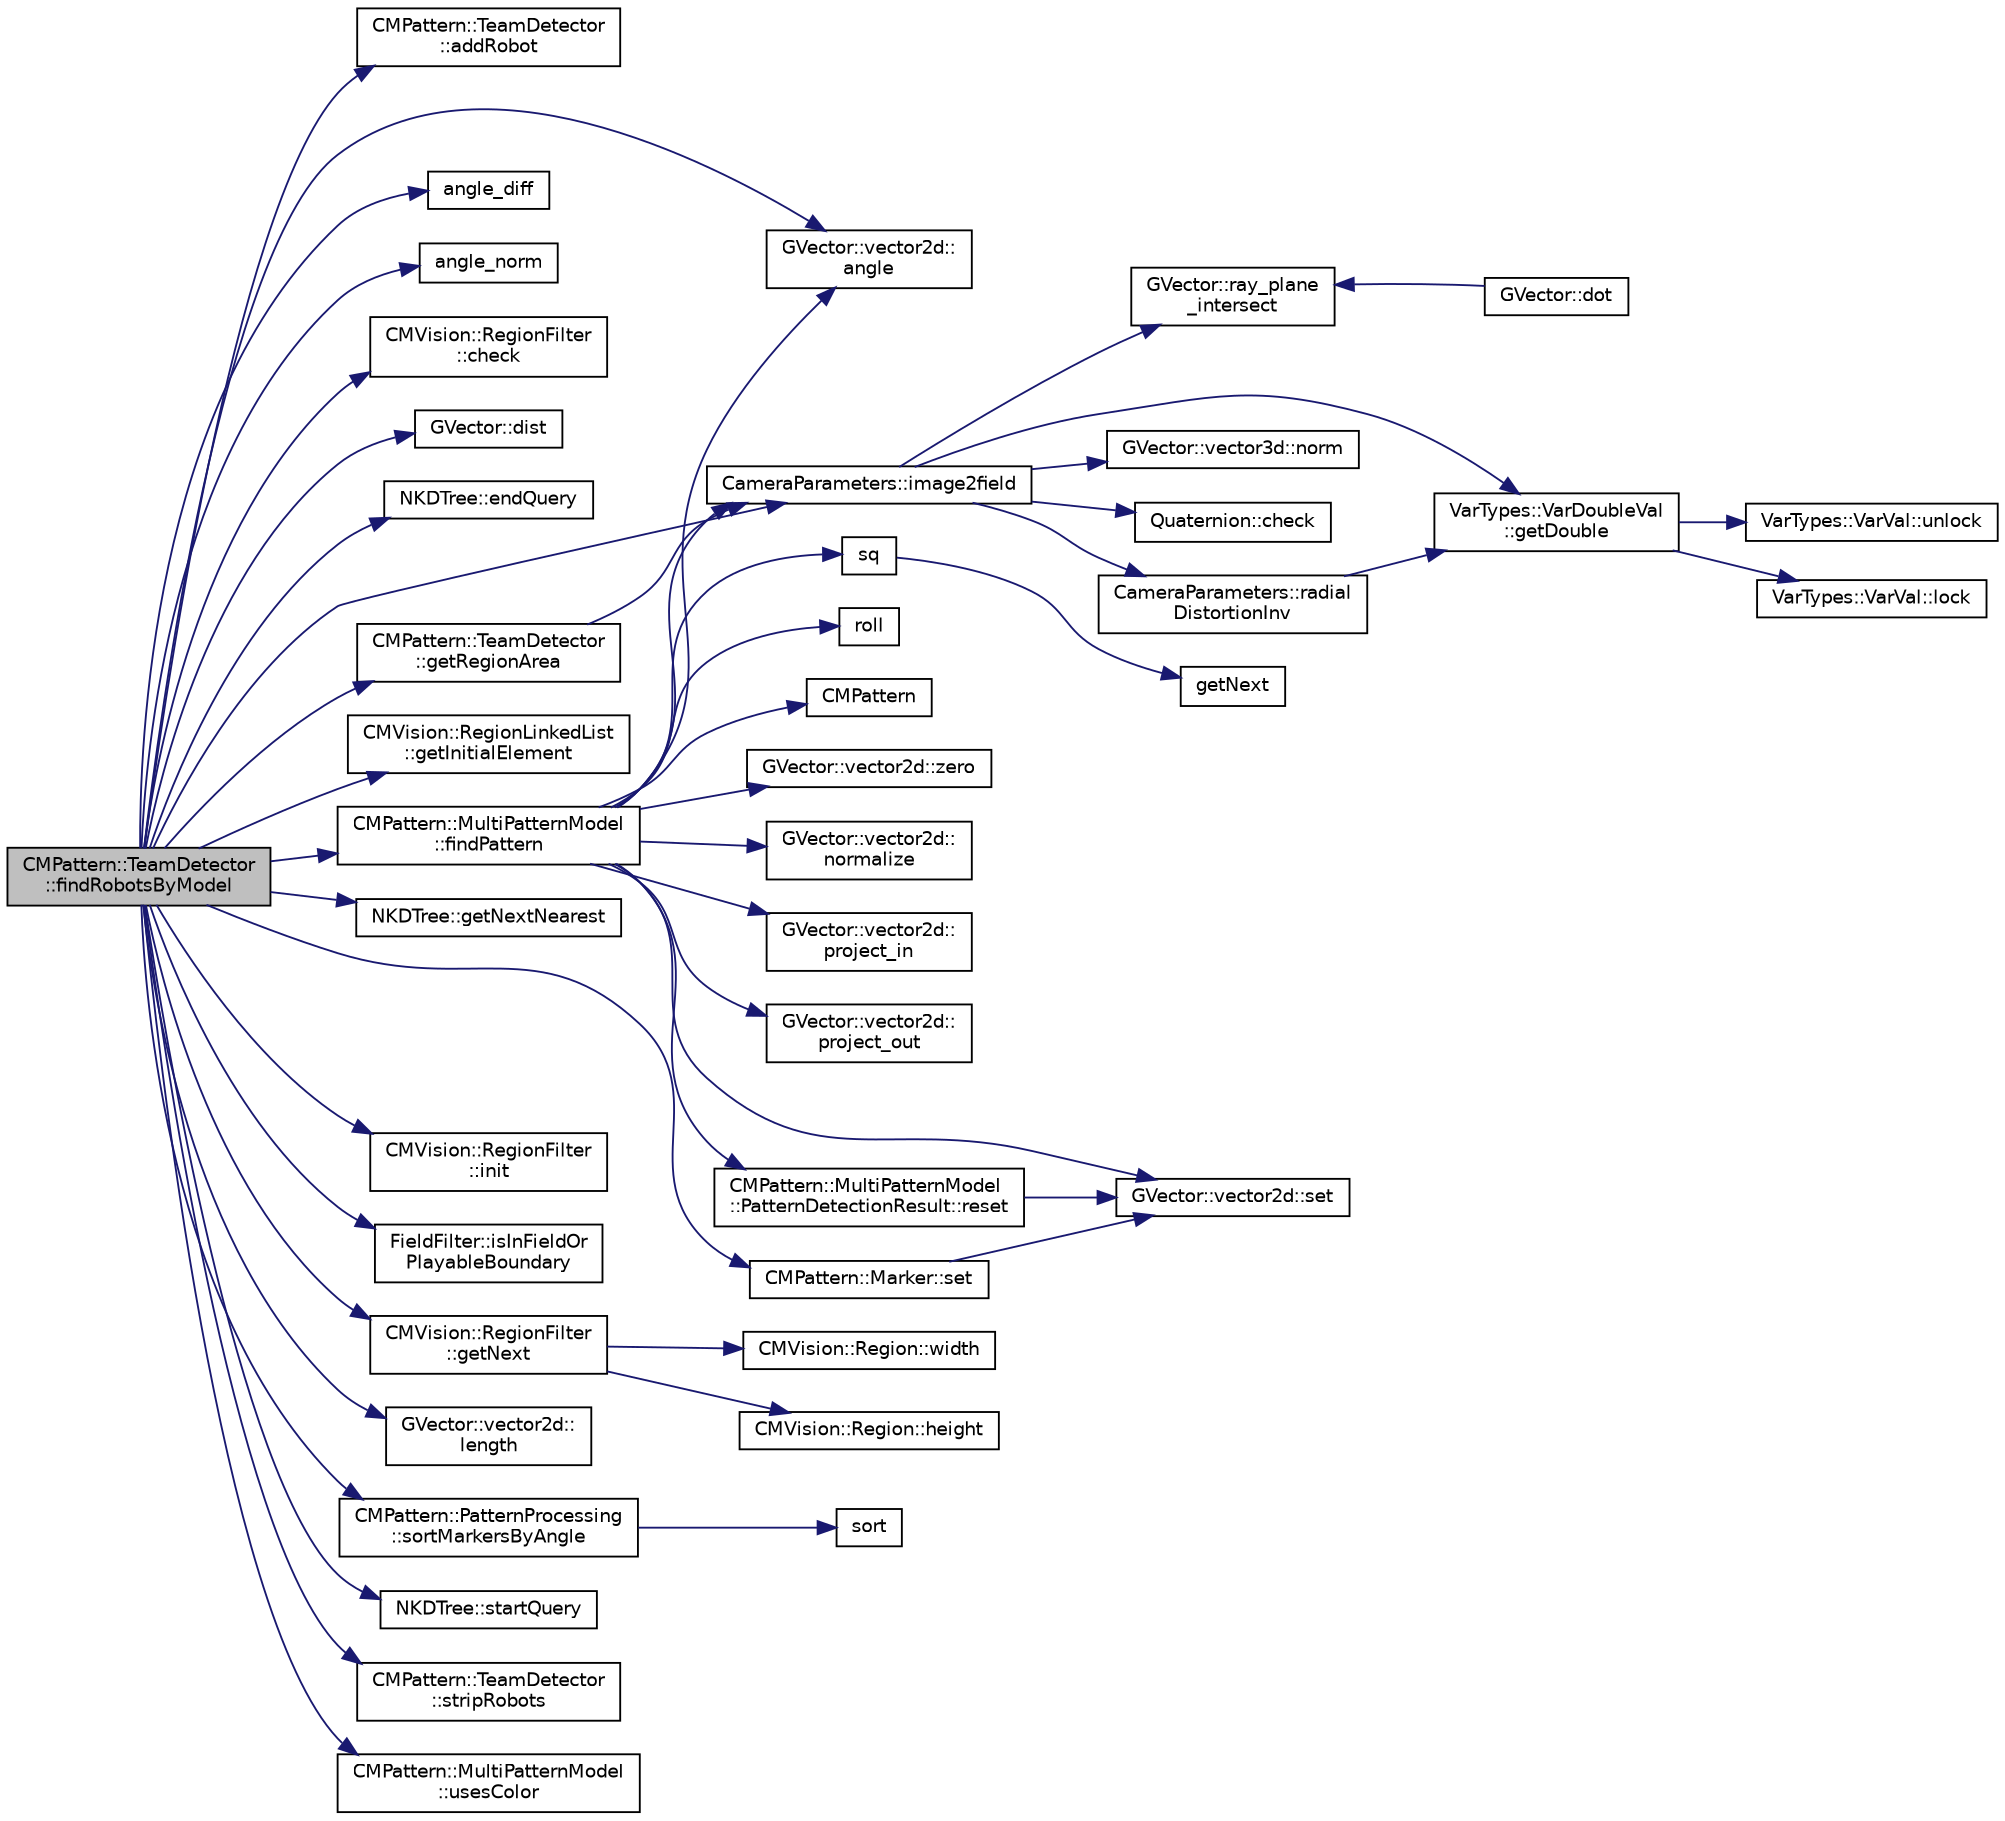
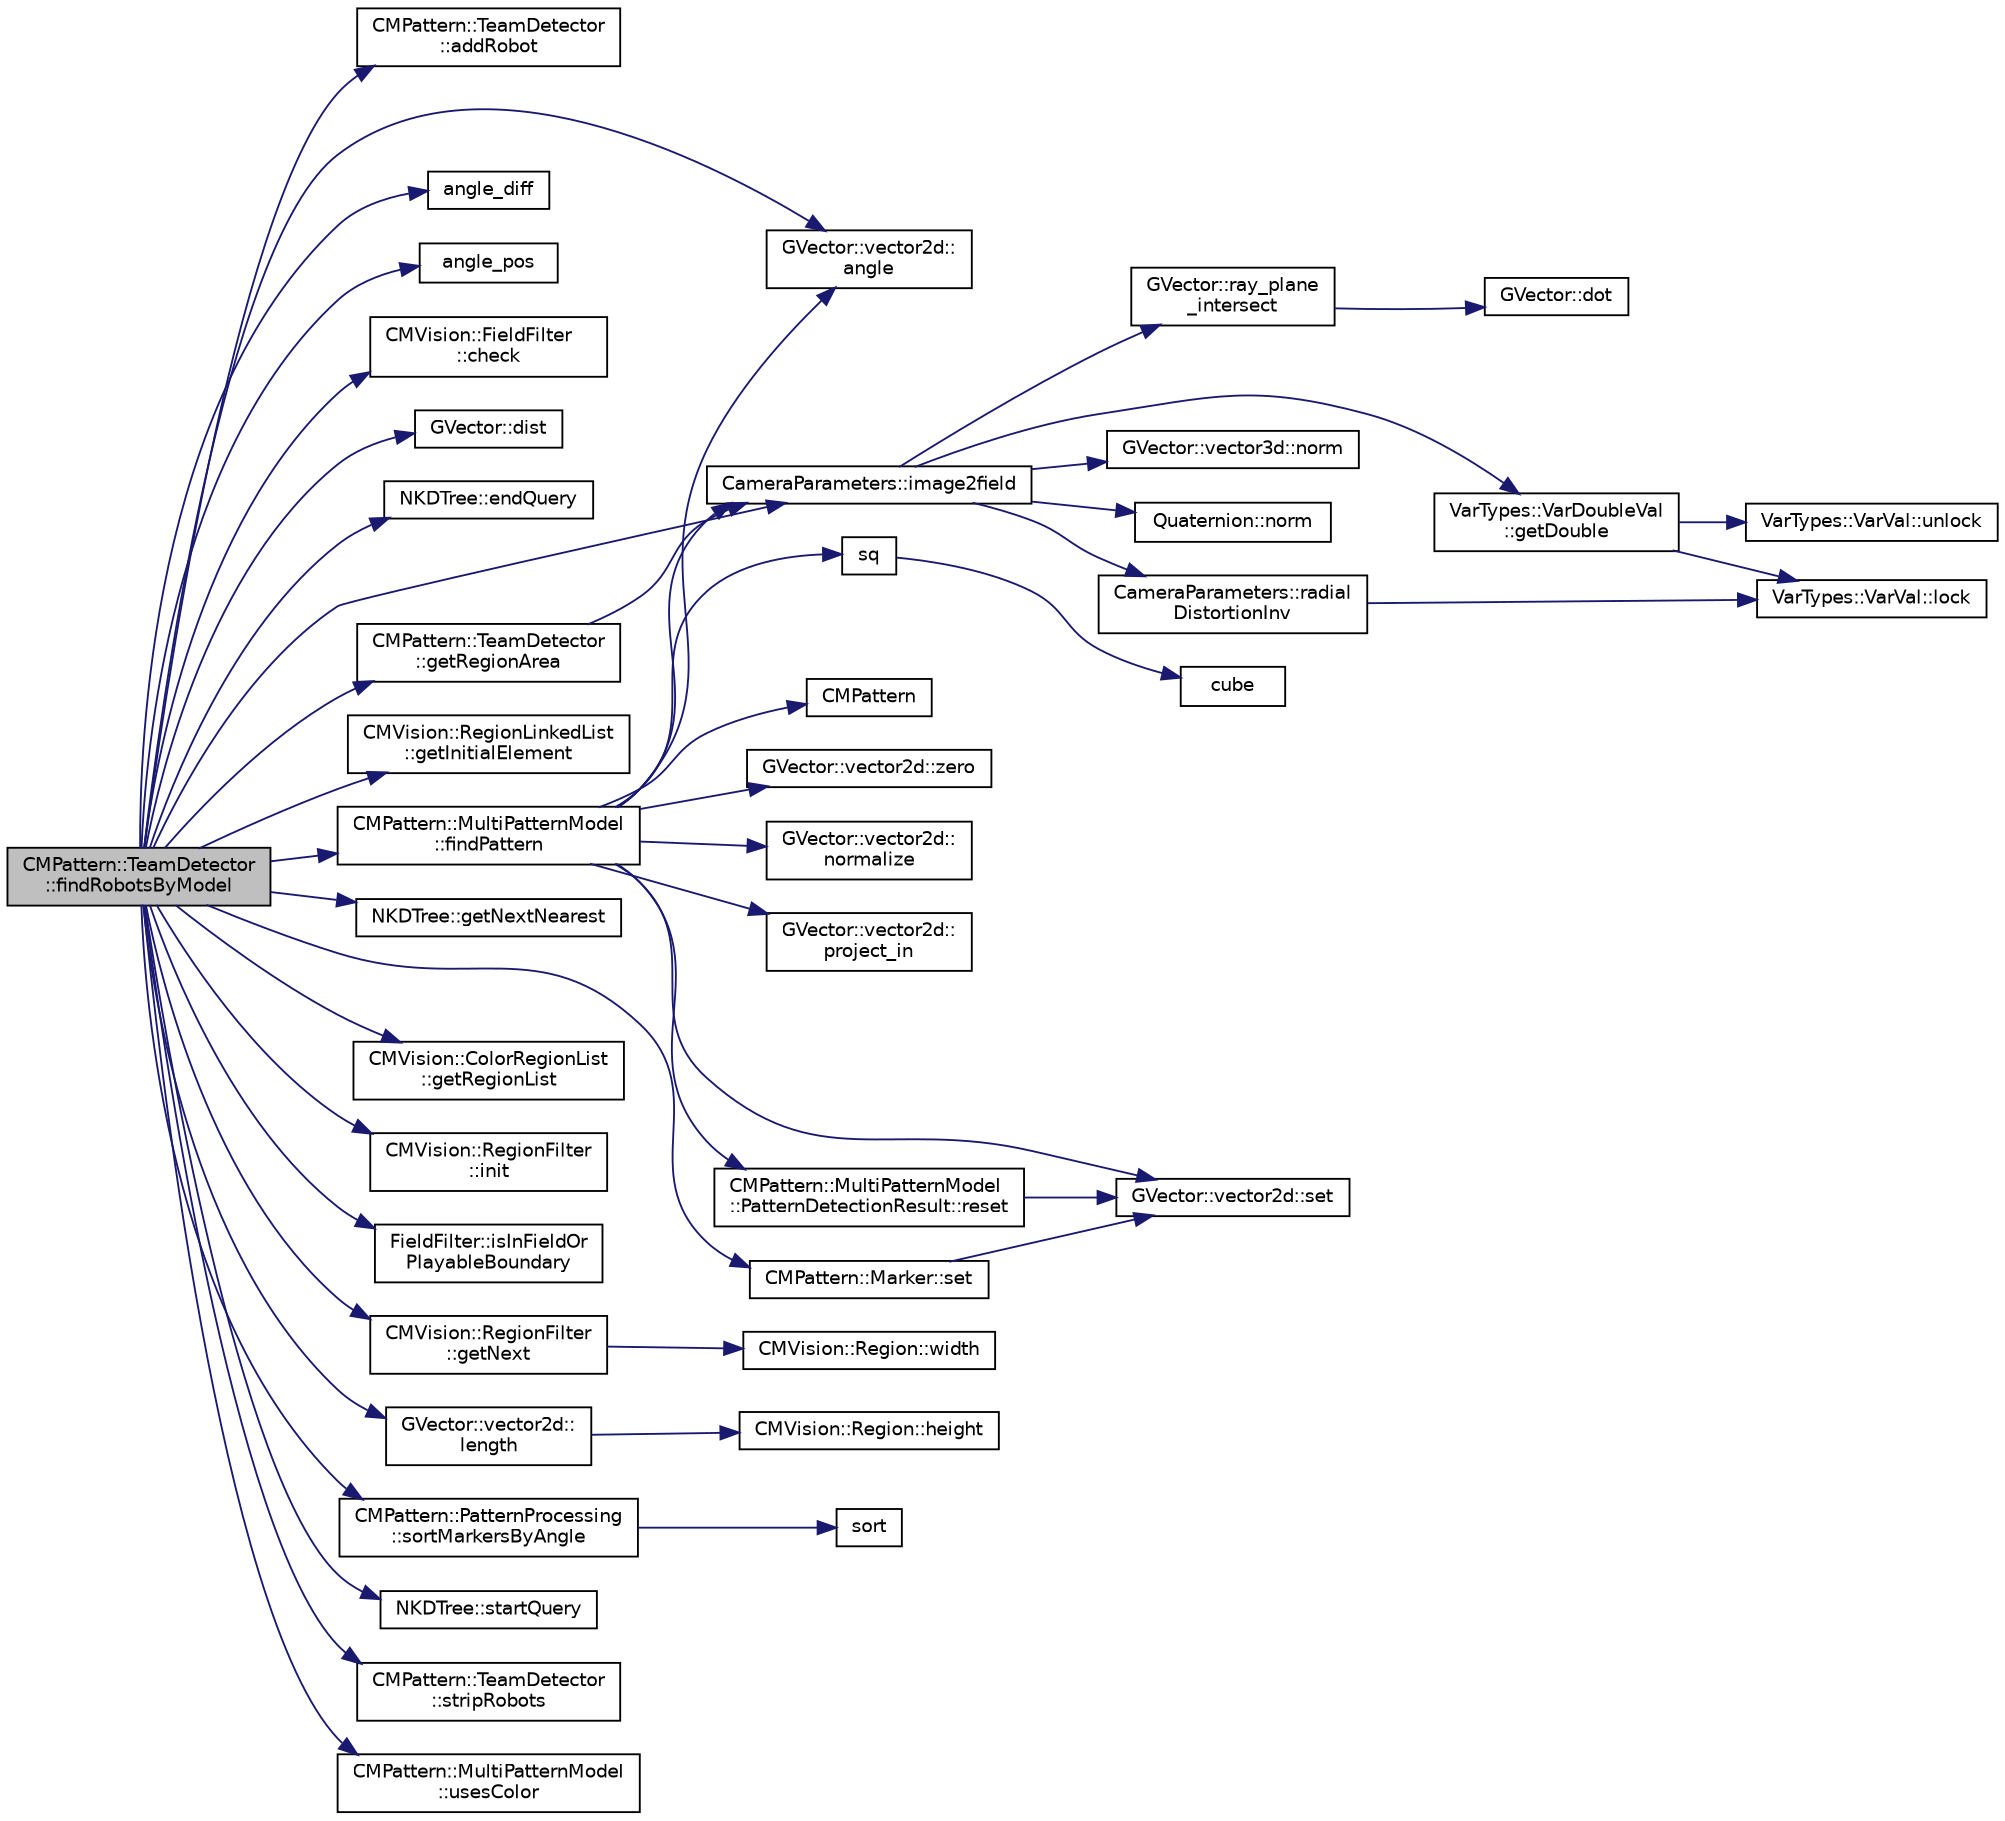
node "angle_norm": label "angle_norm" -> "angle_pos"
edge "GVector::dot" -> "GVector::ray_plane _intersect": reversed
node "CMVision::RegionFilter ::check": label "CMVision::RegionFilter ::check" -> "CMVision::FieldFilter ::check"
node "Quaternion::check": label "Quaternion::check" -> "Quaternion::norm"
edge "CameraParameters::radial DistortionInv" -> "VarTypes::VarDoubleVal ::getDouble": now "CameraParameters::radial DistortionInv" -> "VarTypes::VarVal::lock"
node "roll": removed
node "getNext": label "getNext" -> "cube"
node "GVector::vector2d:: project_out": removed
node "CMVision::ColorRegionList ::getRegionList": added
edge "CMVision::RegionFilter ::getNext" -> "CMVision::Region::height": now "GVector::vector2d:: length" -> "CMVision::Region::height"
